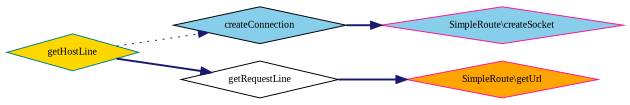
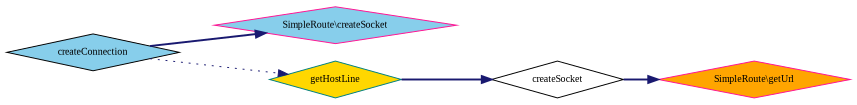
edge "getHostLine" -> "createConnection": reversed
node "getRequestLine": label "getRequestLine" -> "createSocket"
